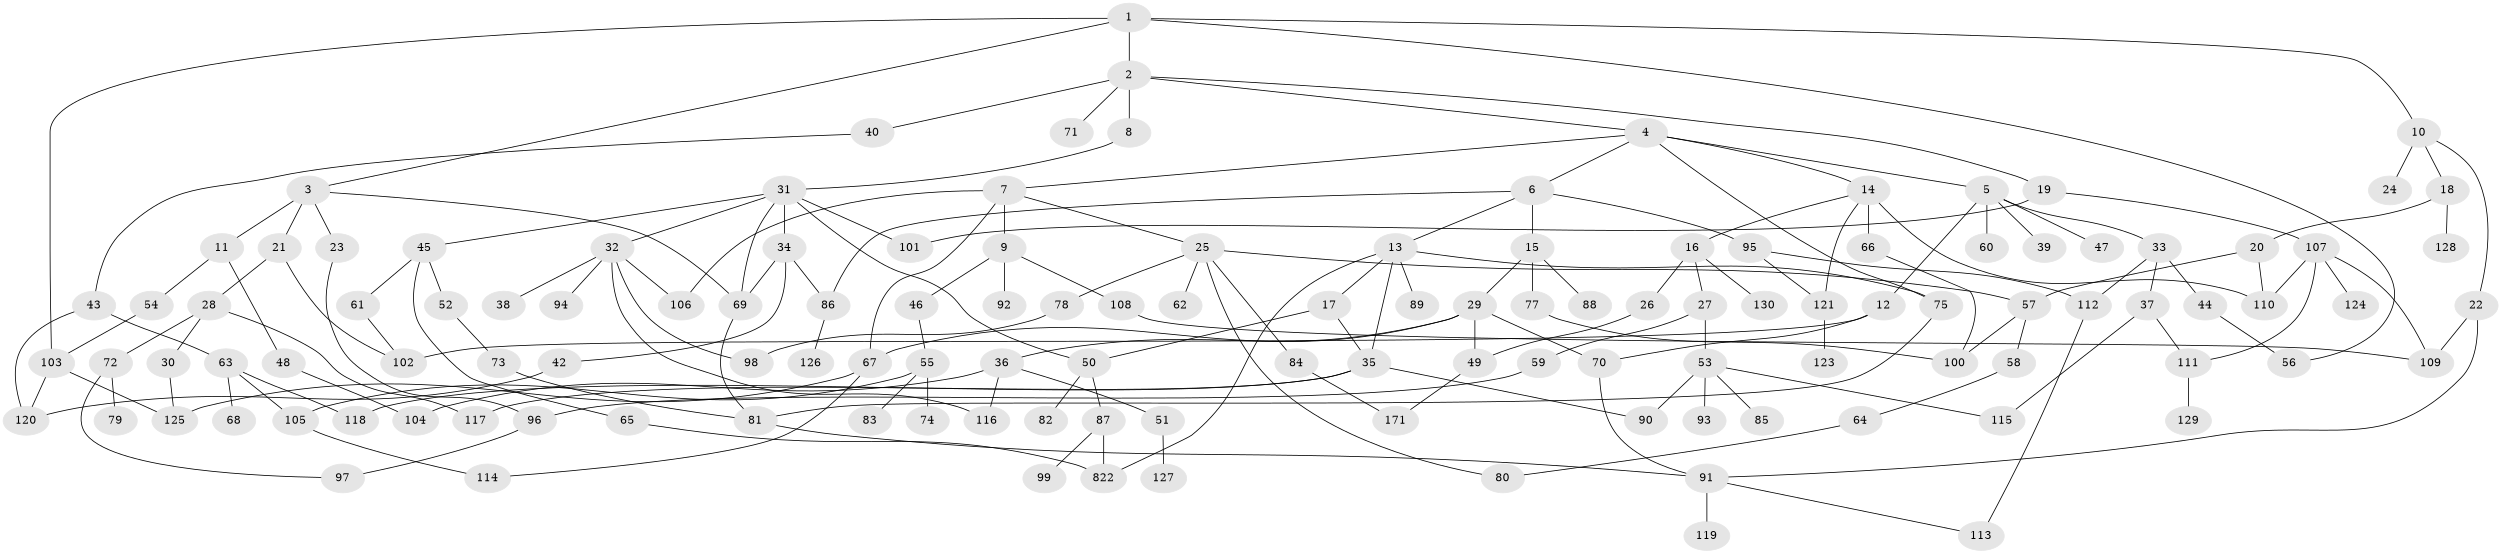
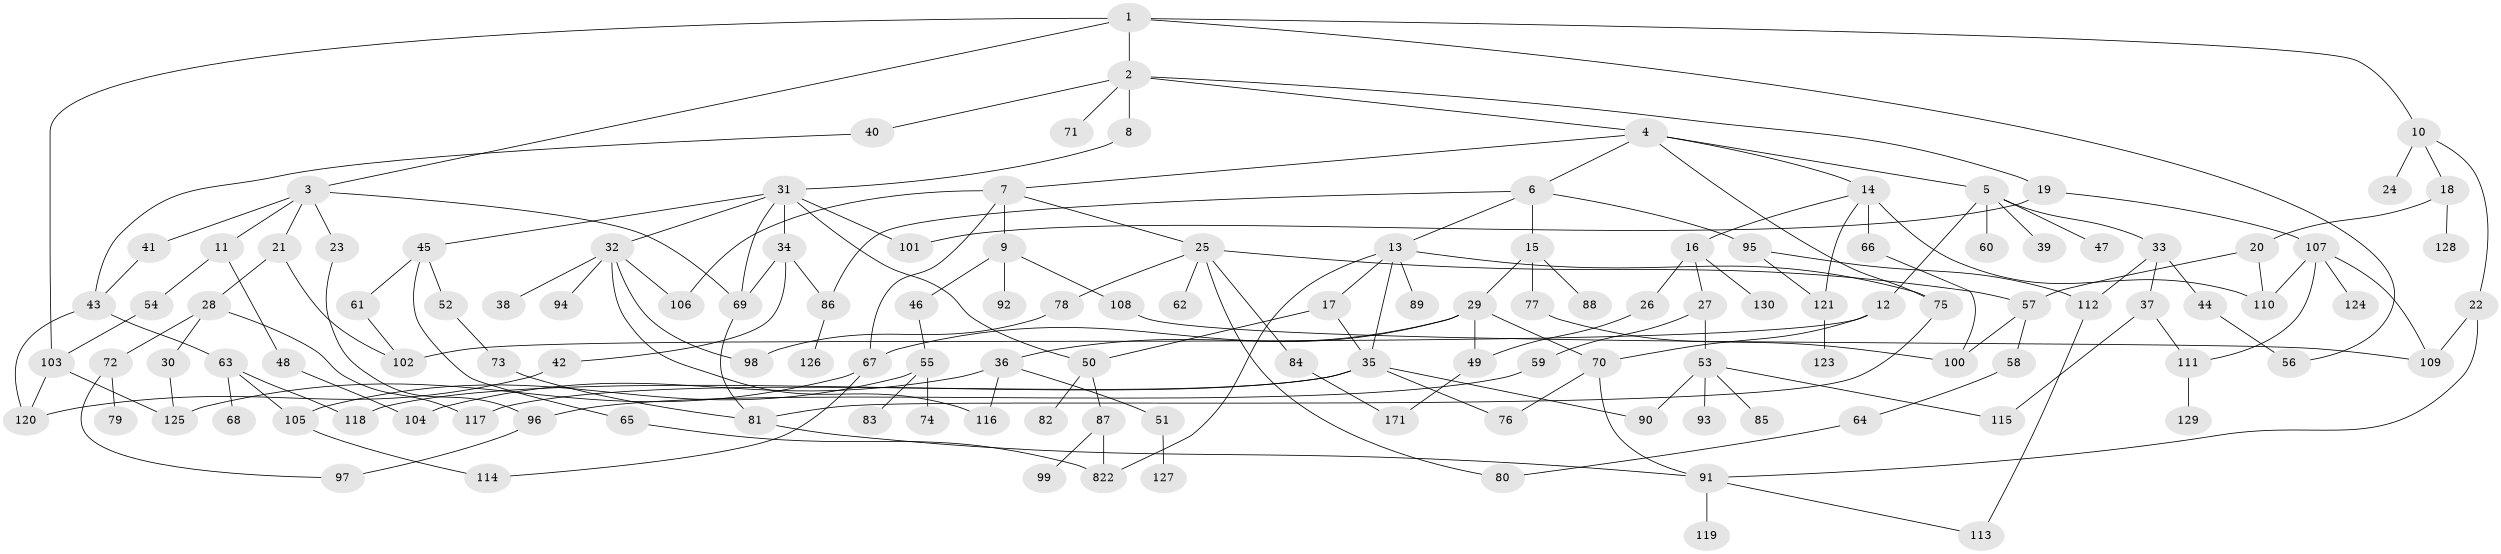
node "41": added
node "76": added
